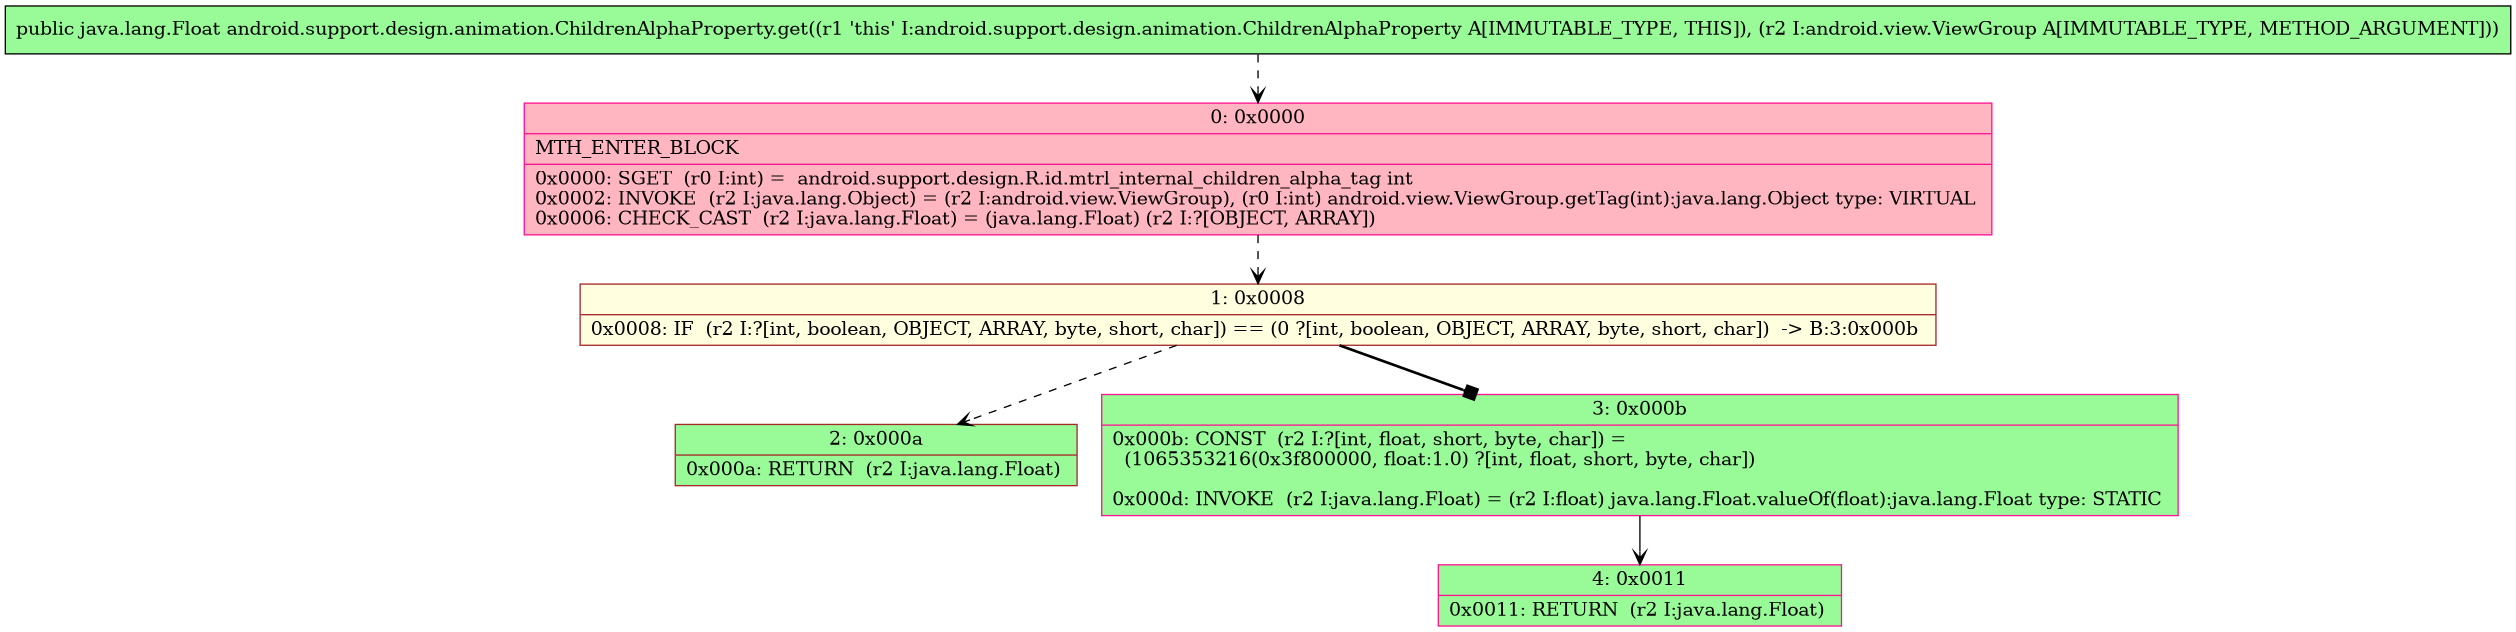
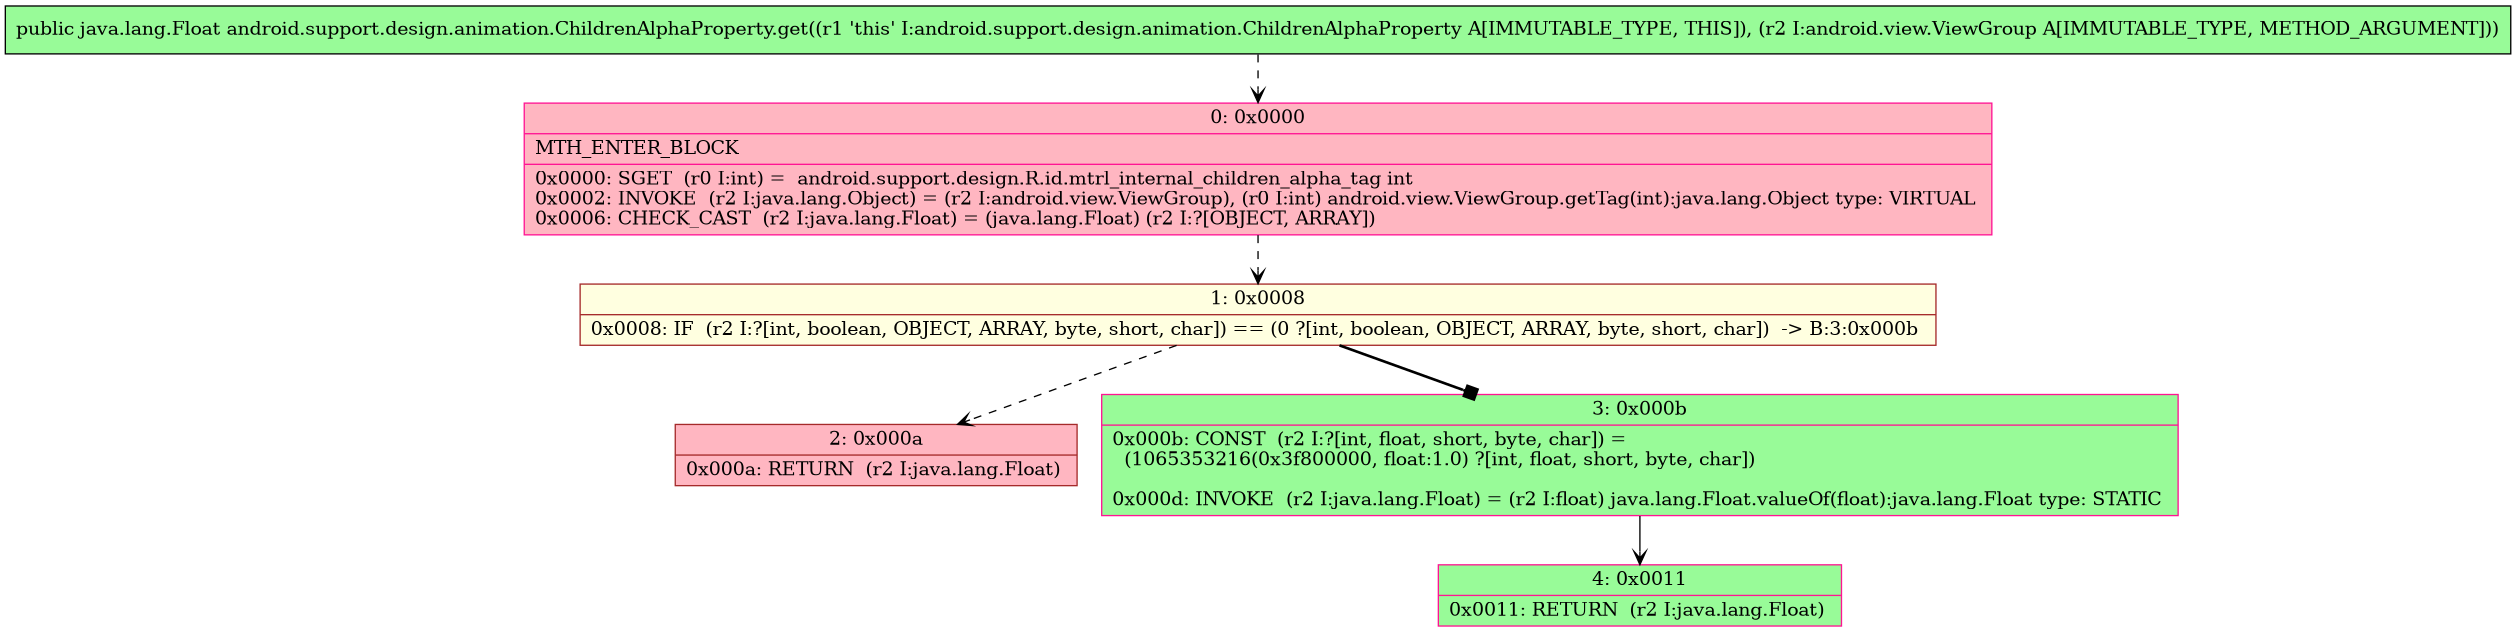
node "2: 0x000a": fillcolor palegreen -> lightpink
